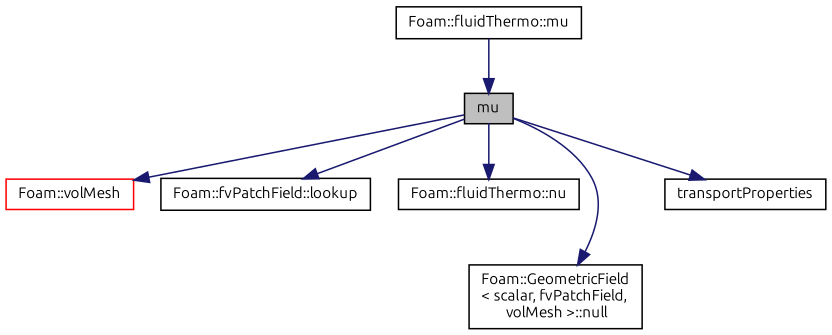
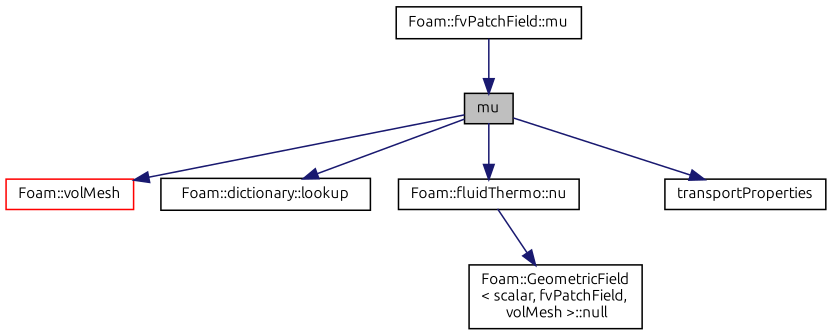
node "Foam::fluidThermo::mu": label "Foam::fluidThermo::mu" -> "Foam::fvPatchField::mu"
edge "mu" -> "Foam::GeometricField < scalar, fvPatchField, volMesh >::null": now "Foam::fluidThermo::nu" -> "Foam::GeometricField < scalar, fvPatchField, volMesh >::null"
node "Foam::fvPatchField::lookup": label "Foam::fvPatchField::lookup" -> "Foam::dictionary::lookup"
